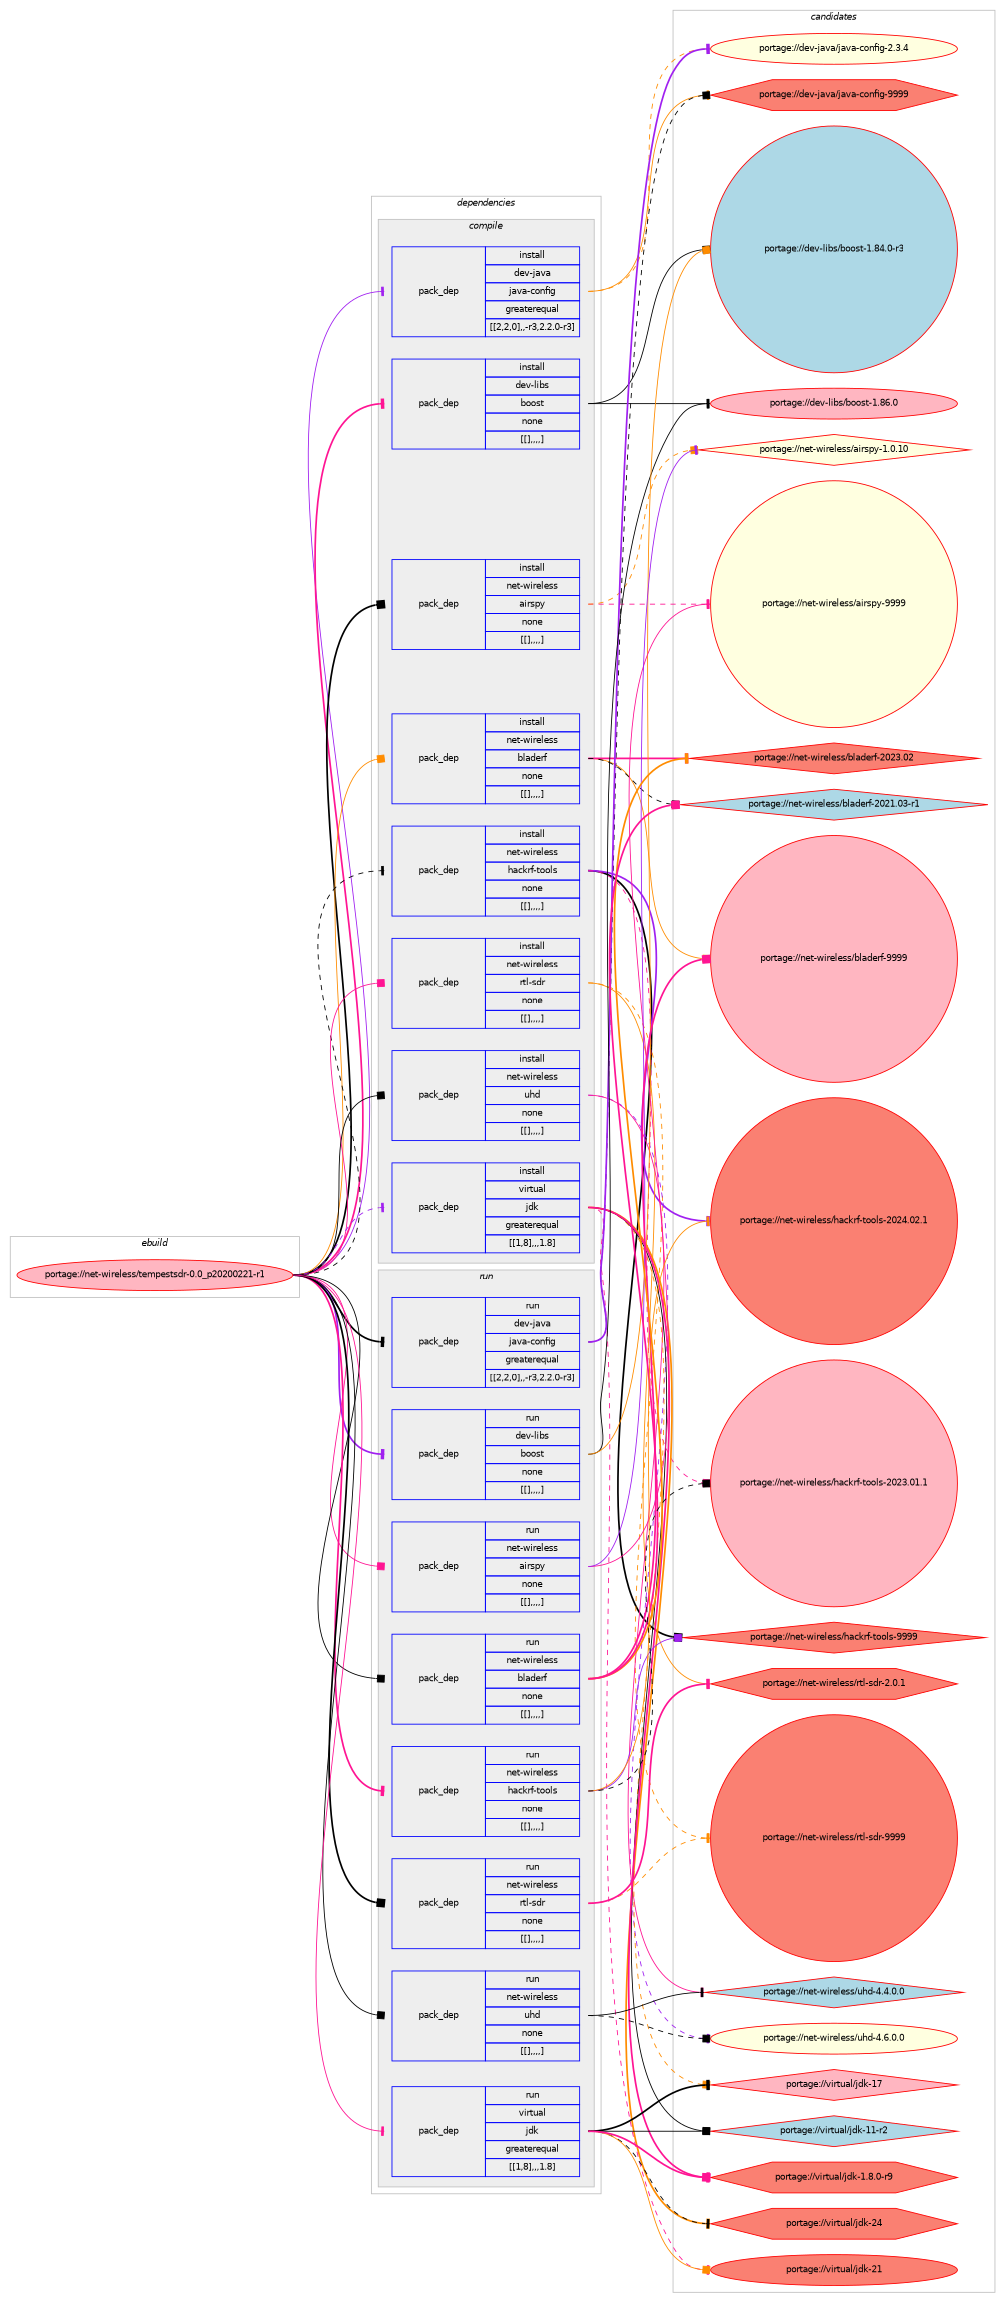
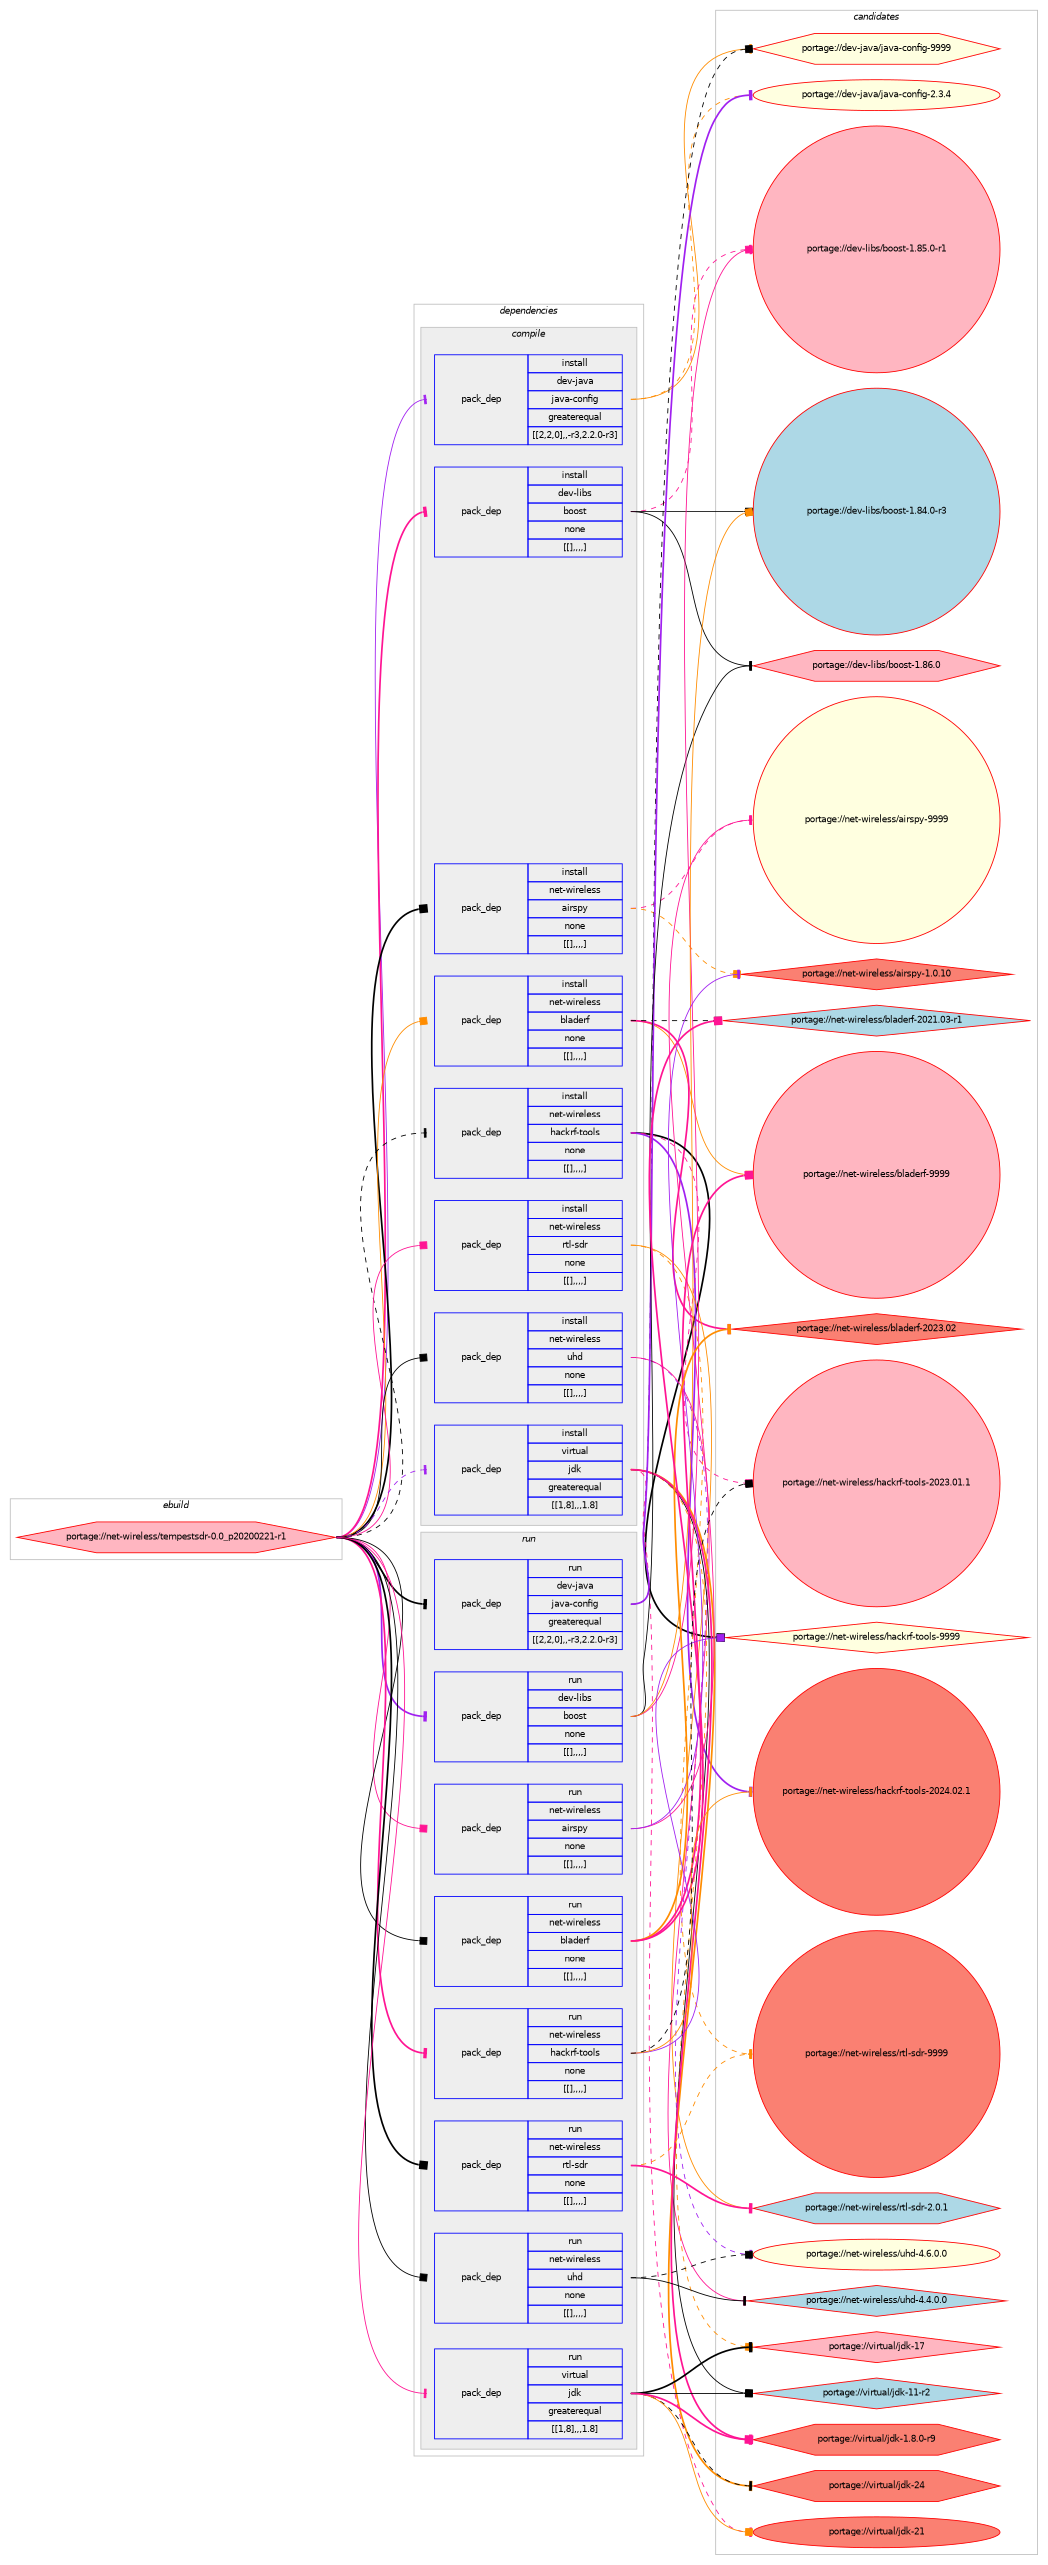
node "portage://dev-java/java-config-9999": fillcolor salmon -> lightyellow
node "portage://dev-libs/boost-1.85.0-r1": added
node "portage://dev-libs/boost-1.86.0": shape ellipse -> hexagon
node "portage://net-wireless/airspy-1.0.10": fillcolor lightyellow -> salmon
node "portage://net-wireless/tempestsdr-0.0_p20200221-r1": shape ellipse -> hexagon
node "portage://net-wireless/hackrf-tools-9999": fillcolor salmon -> lightyellow
node "portage://net-wireless/rtl-sdr-2.0.1": fillcolor salmon -> lightblue
